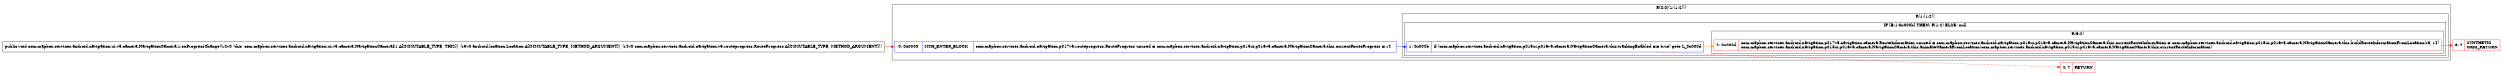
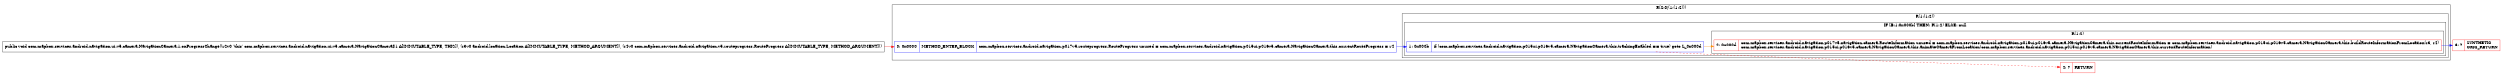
cluster "R(9:2)": label "R(9:2)" -> "R(1:2)"
edge "2: 0x000d" -> "3: ?": color red -> blue
node "0: 0x0000": text "MTH_ENTER_BLOCK" -> "METHOD_ENTER_BLOCK"
